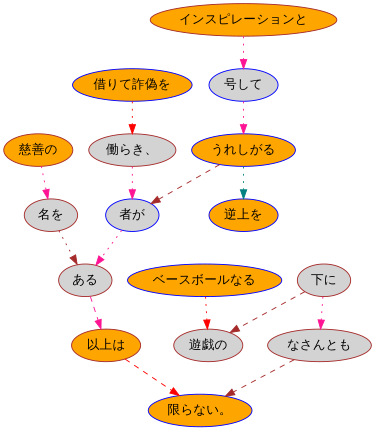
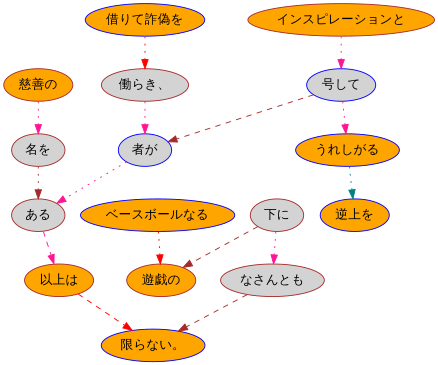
edge "うれしがる" -> "者が": now "号して" -> "者が"
node "遊戯の": fillcolor lightgrey -> orange
